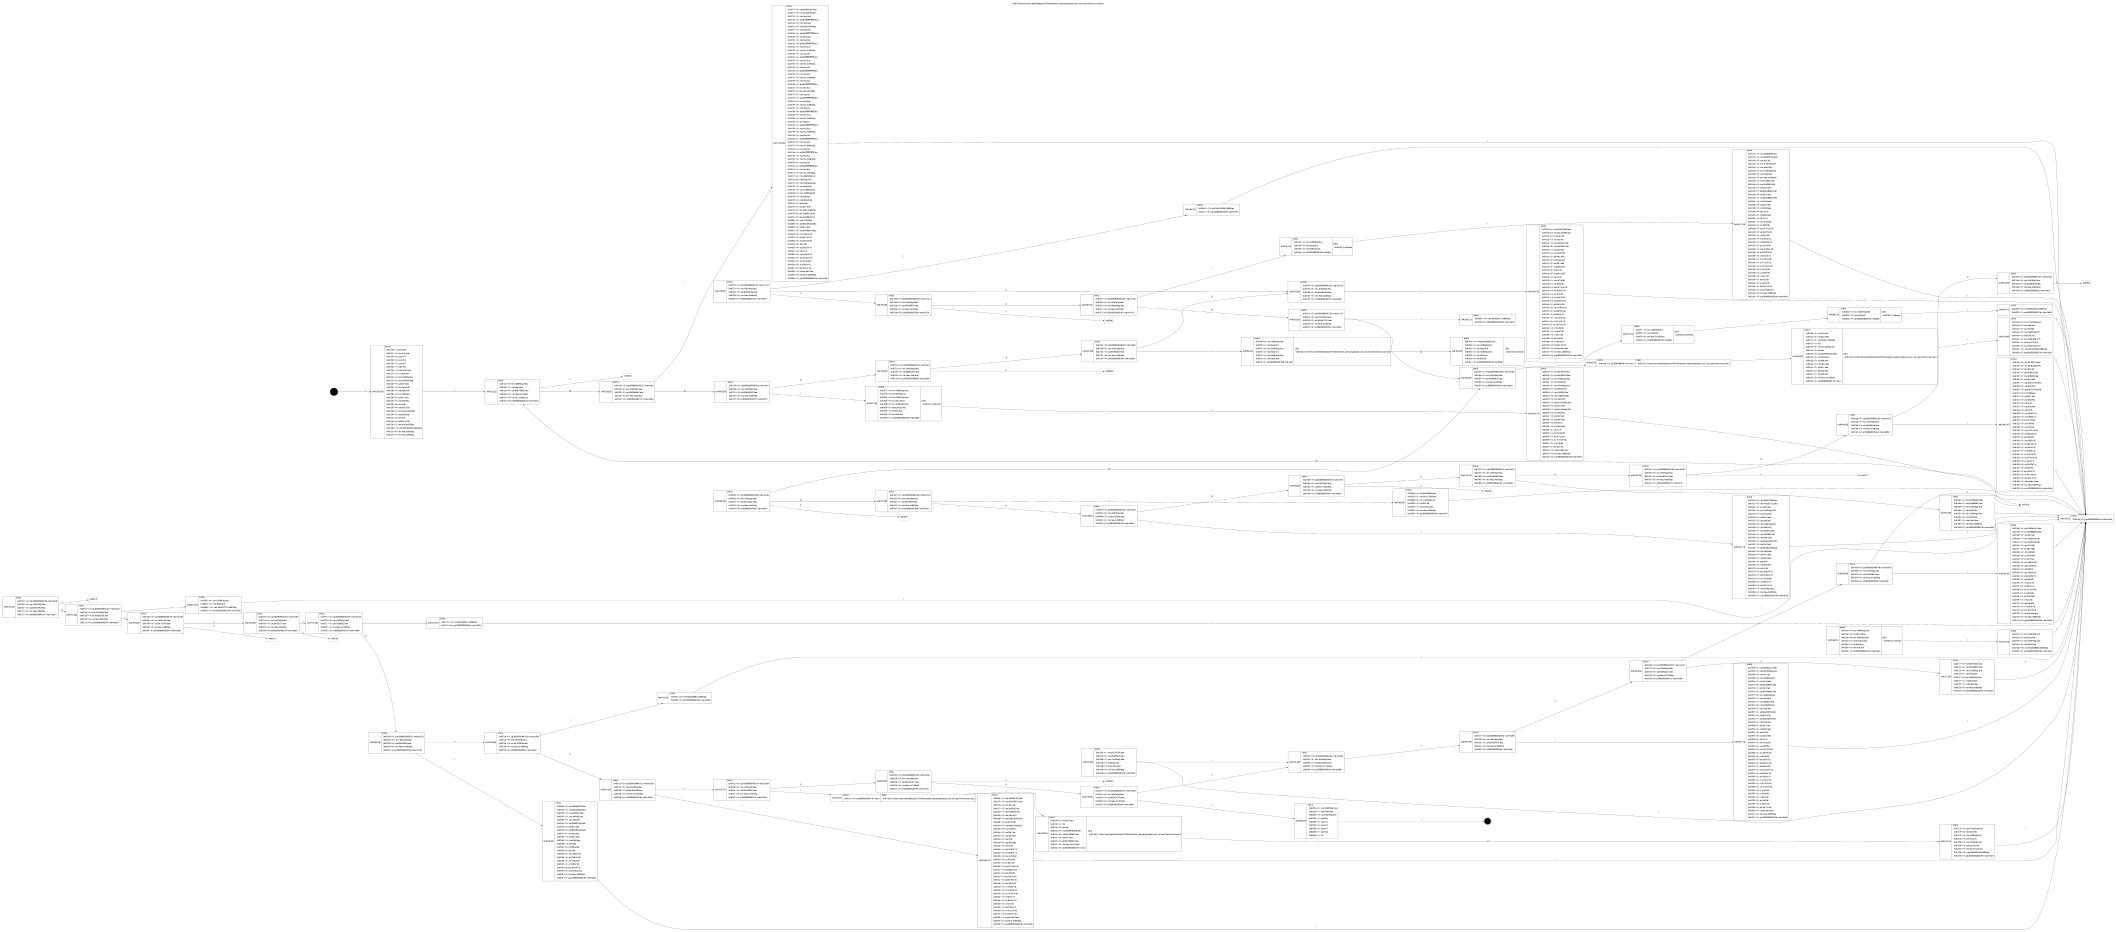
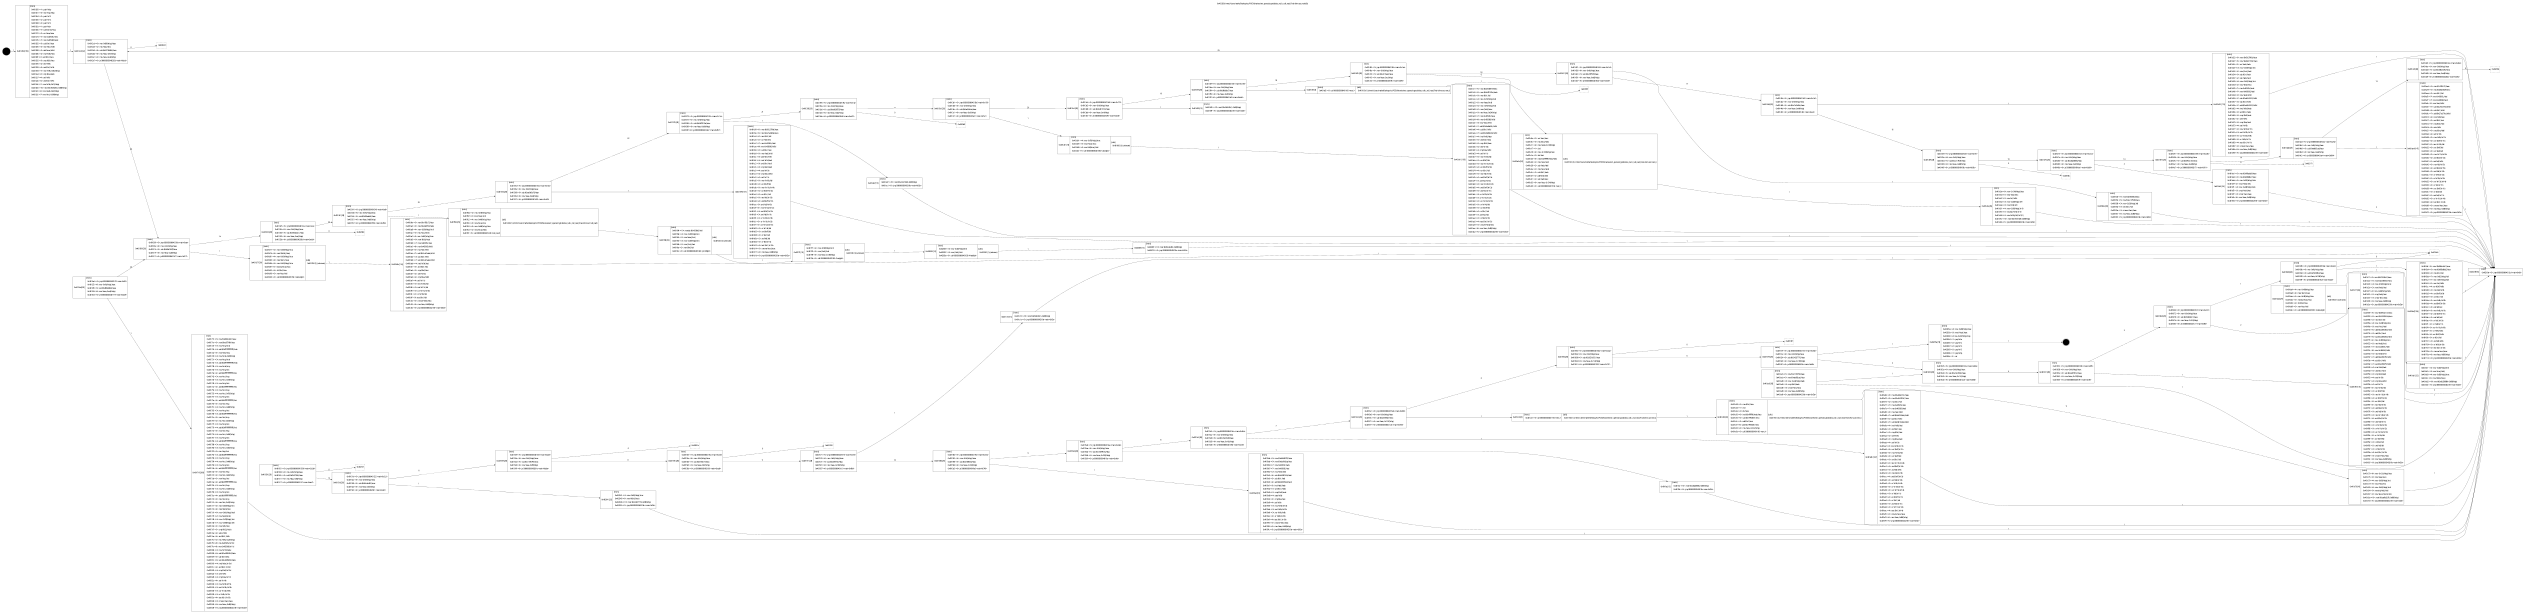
edge "0x401379 [28]" -> "0x40135d [28]": reversed
edge "0x4012cd [32]" -> "0x4012ed [28]": now "0x4012cd [32]" -> "0x401309 [28]"
edge "0x401405 [28]" -> "0x4013e9 [28]": reversed
